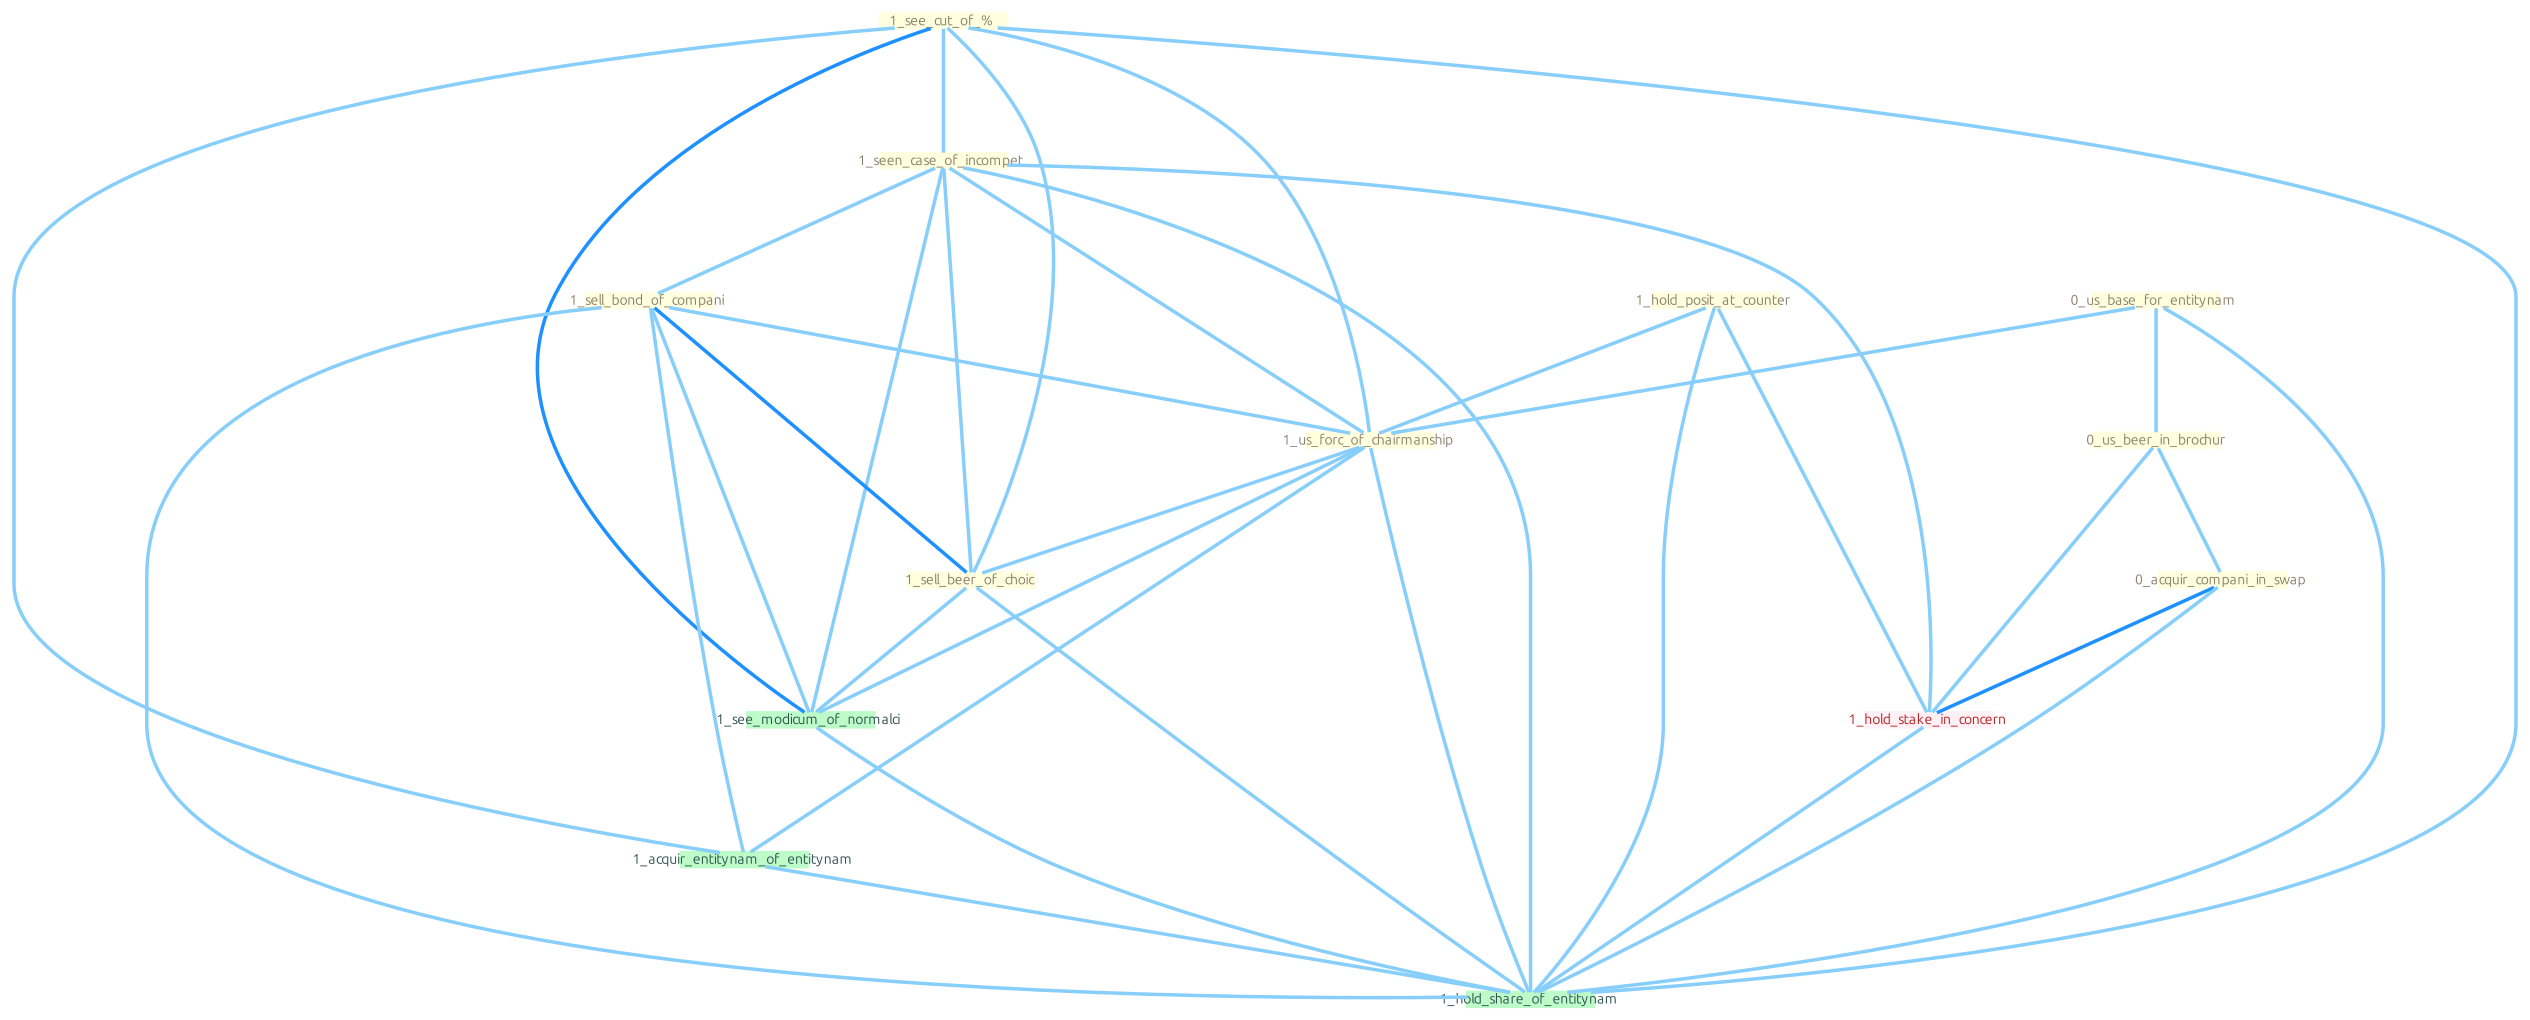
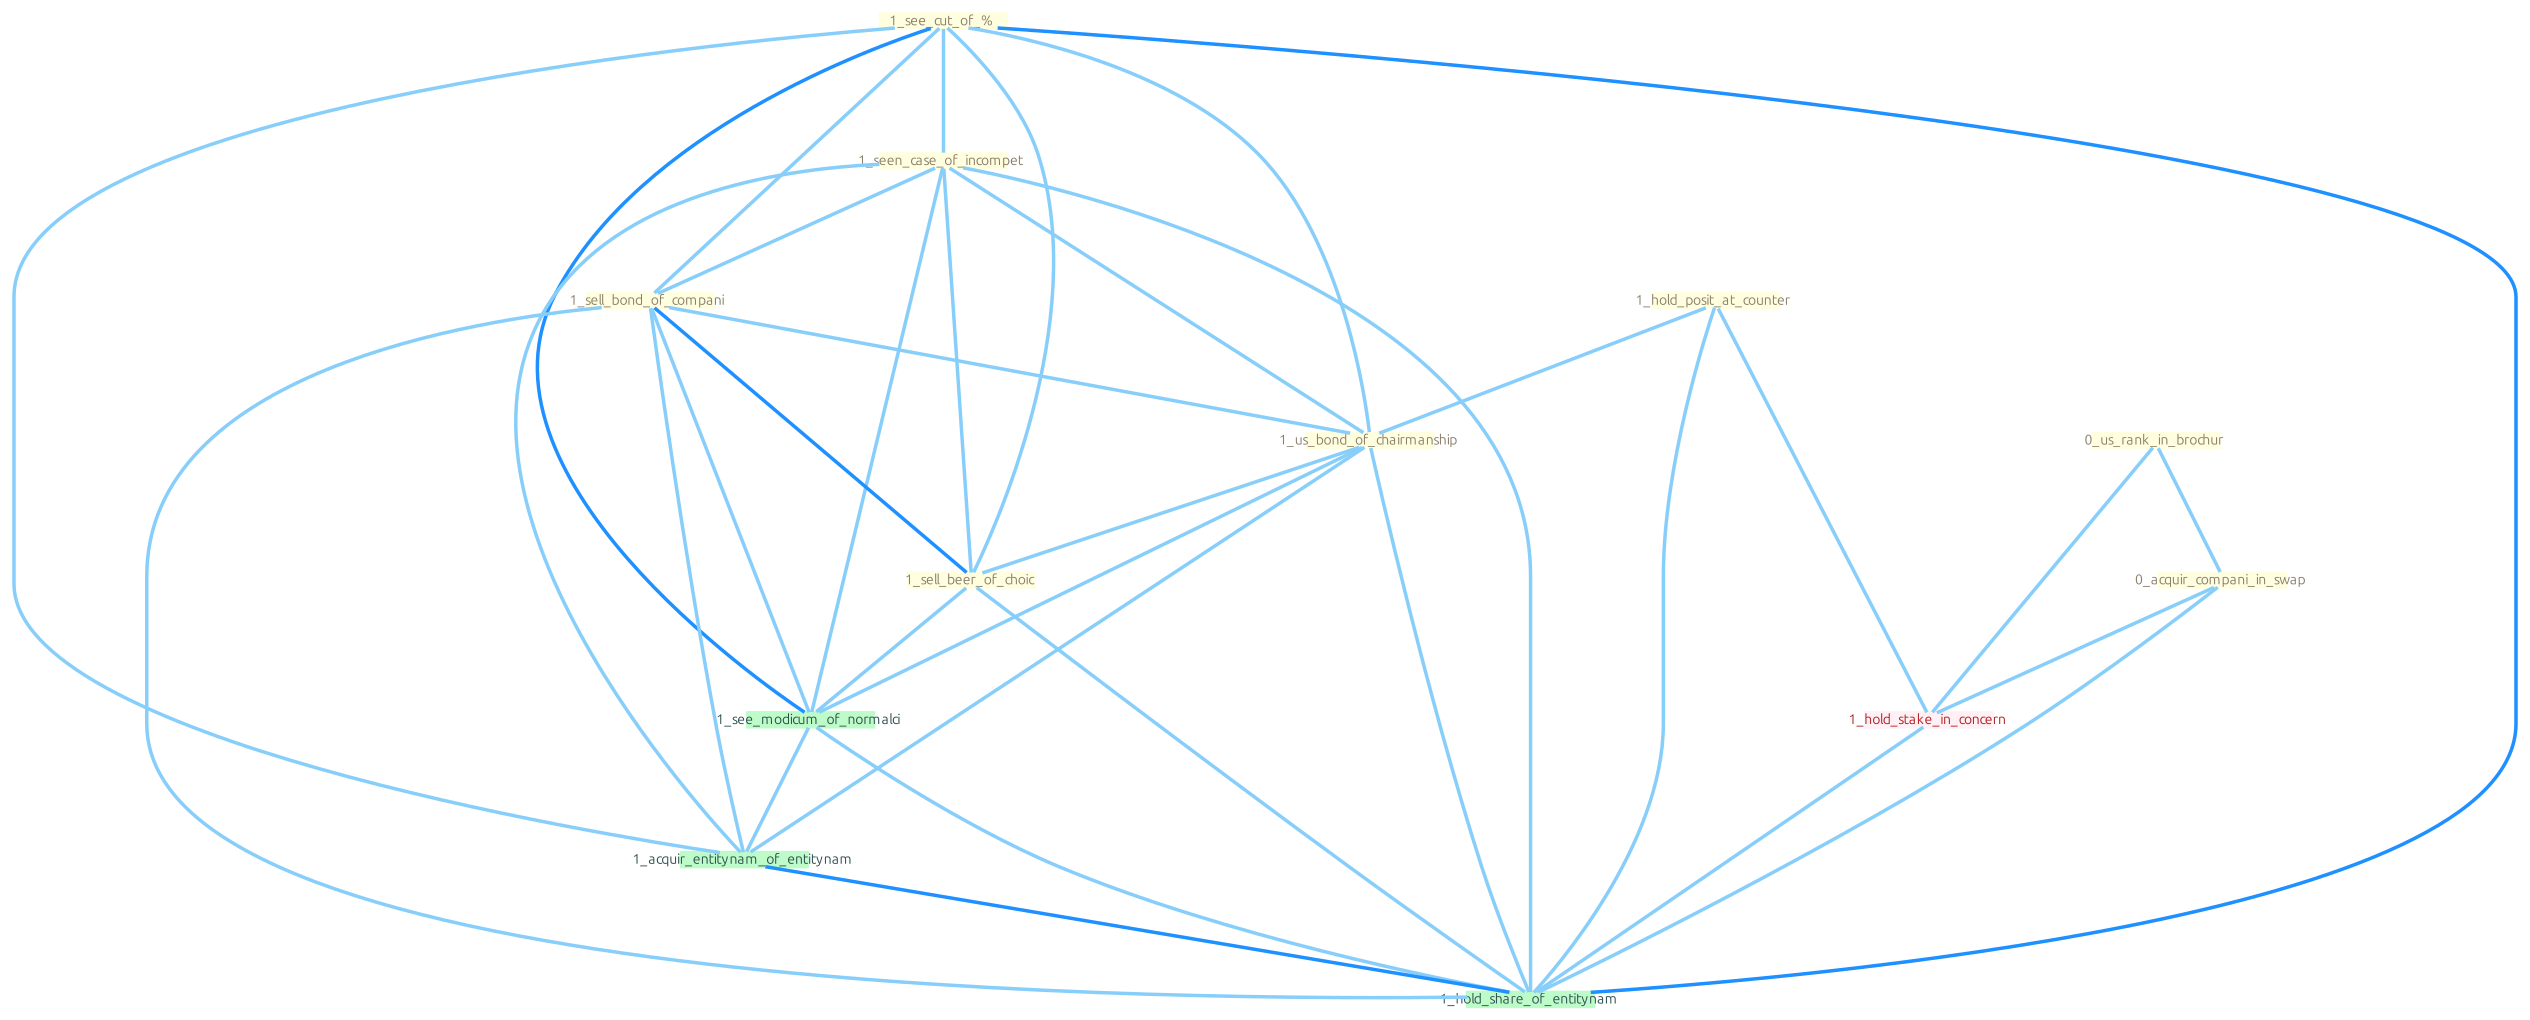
edge "1_see_cut_of_%" -- "1_sell_bond_of_compani": added
edge "1_seen_case_of_incompet" -- "1_hold_stake_in_concern": now "1_seen_case_of_incompet" -- "1_acquir_entitynam_of_entitynam"
edge "1_see_cut_of_%" -- "1_hold_share_of_entitynam": color #87cefa -> #1e90ff
node "0_us_base_for_entitynam": removed
node "1_us_forc_of_chairmanship": label "1_us_forc_of_chairmanship" -> "1_us_bond_of_chairmanship"
node "0_us_beer_in_brochur": label "0_us_beer_in_brochur" -> "0_us_rank_in_brochur"
edge "0_acquir_compani_in_swap" -- "1_hold_stake_in_concern": color #1e90ff -> #87cefa
edge "1_see_modicum_of_normalci" -- "1_acquir_entitynam_of_entitynam": added
edge "1_acquir_entitynam_of_entitynam" -- "1_hold_share_of_entitynam": color #87cefa -> #1e90ff
